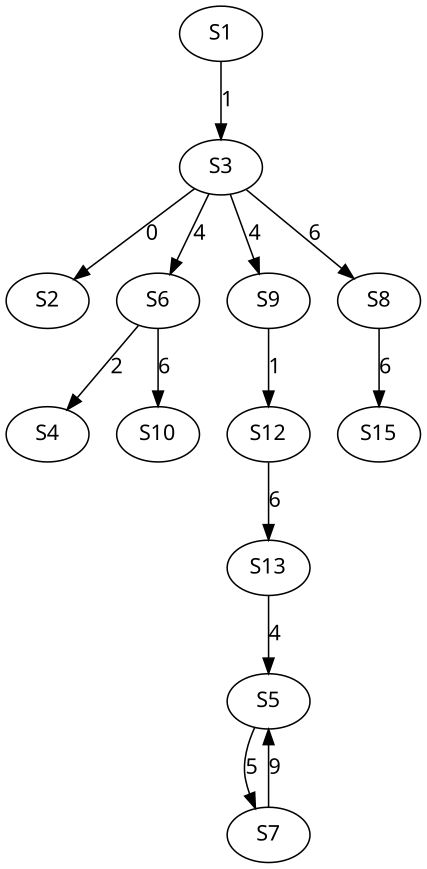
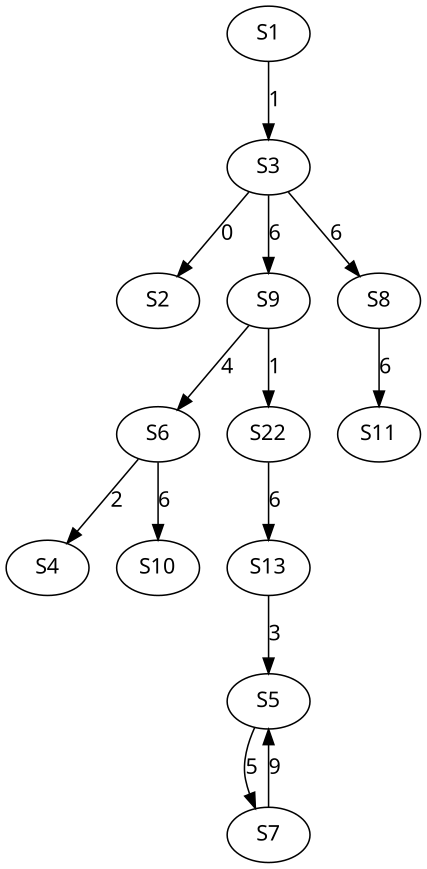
edge "S3" -> "S6": now "S9" -> "S6"
edge "S3" -> "S9": label "4" -> "6"
node "S12": label "S12" -> "S22"
node "S15": label "S15" -> "S11"
edge "S13" -> "S5": label "4" -> "3"
